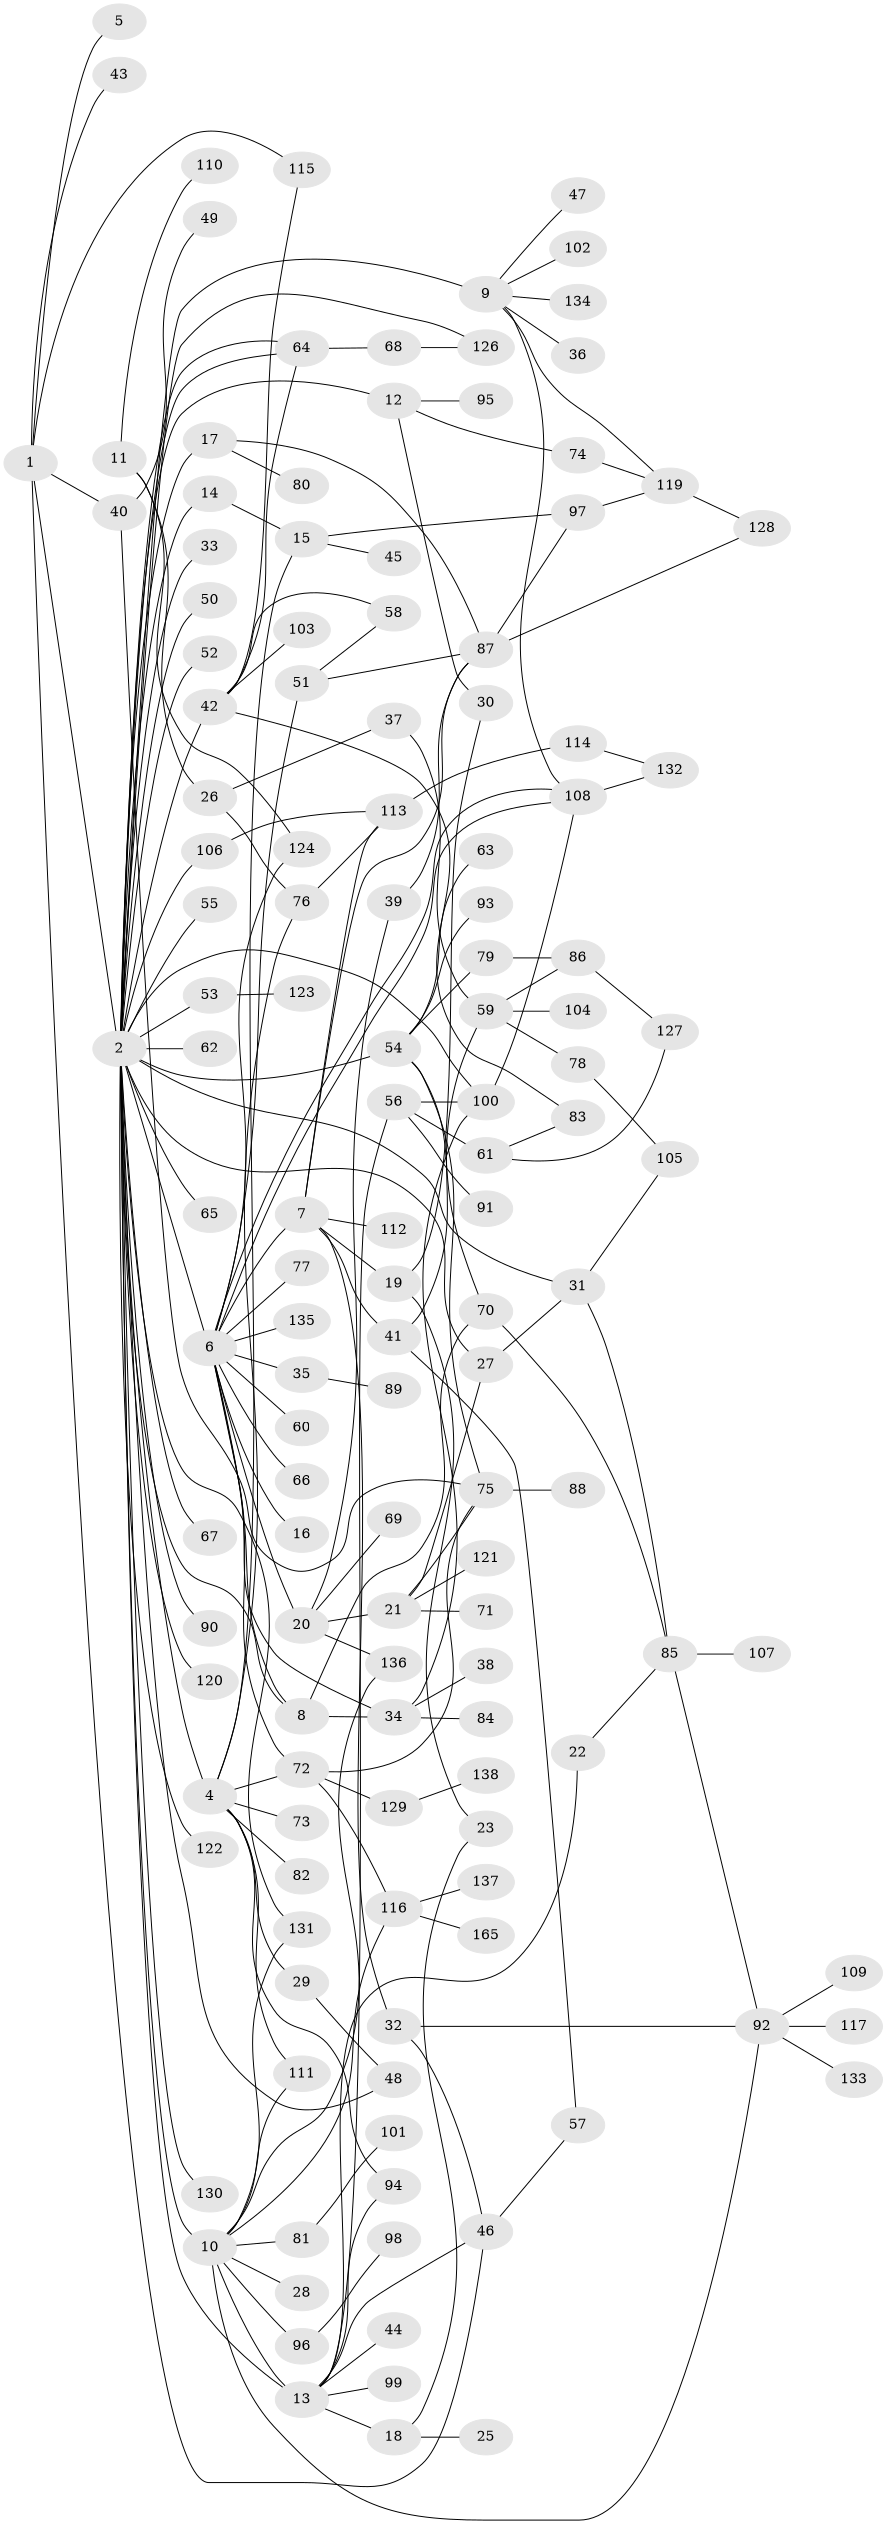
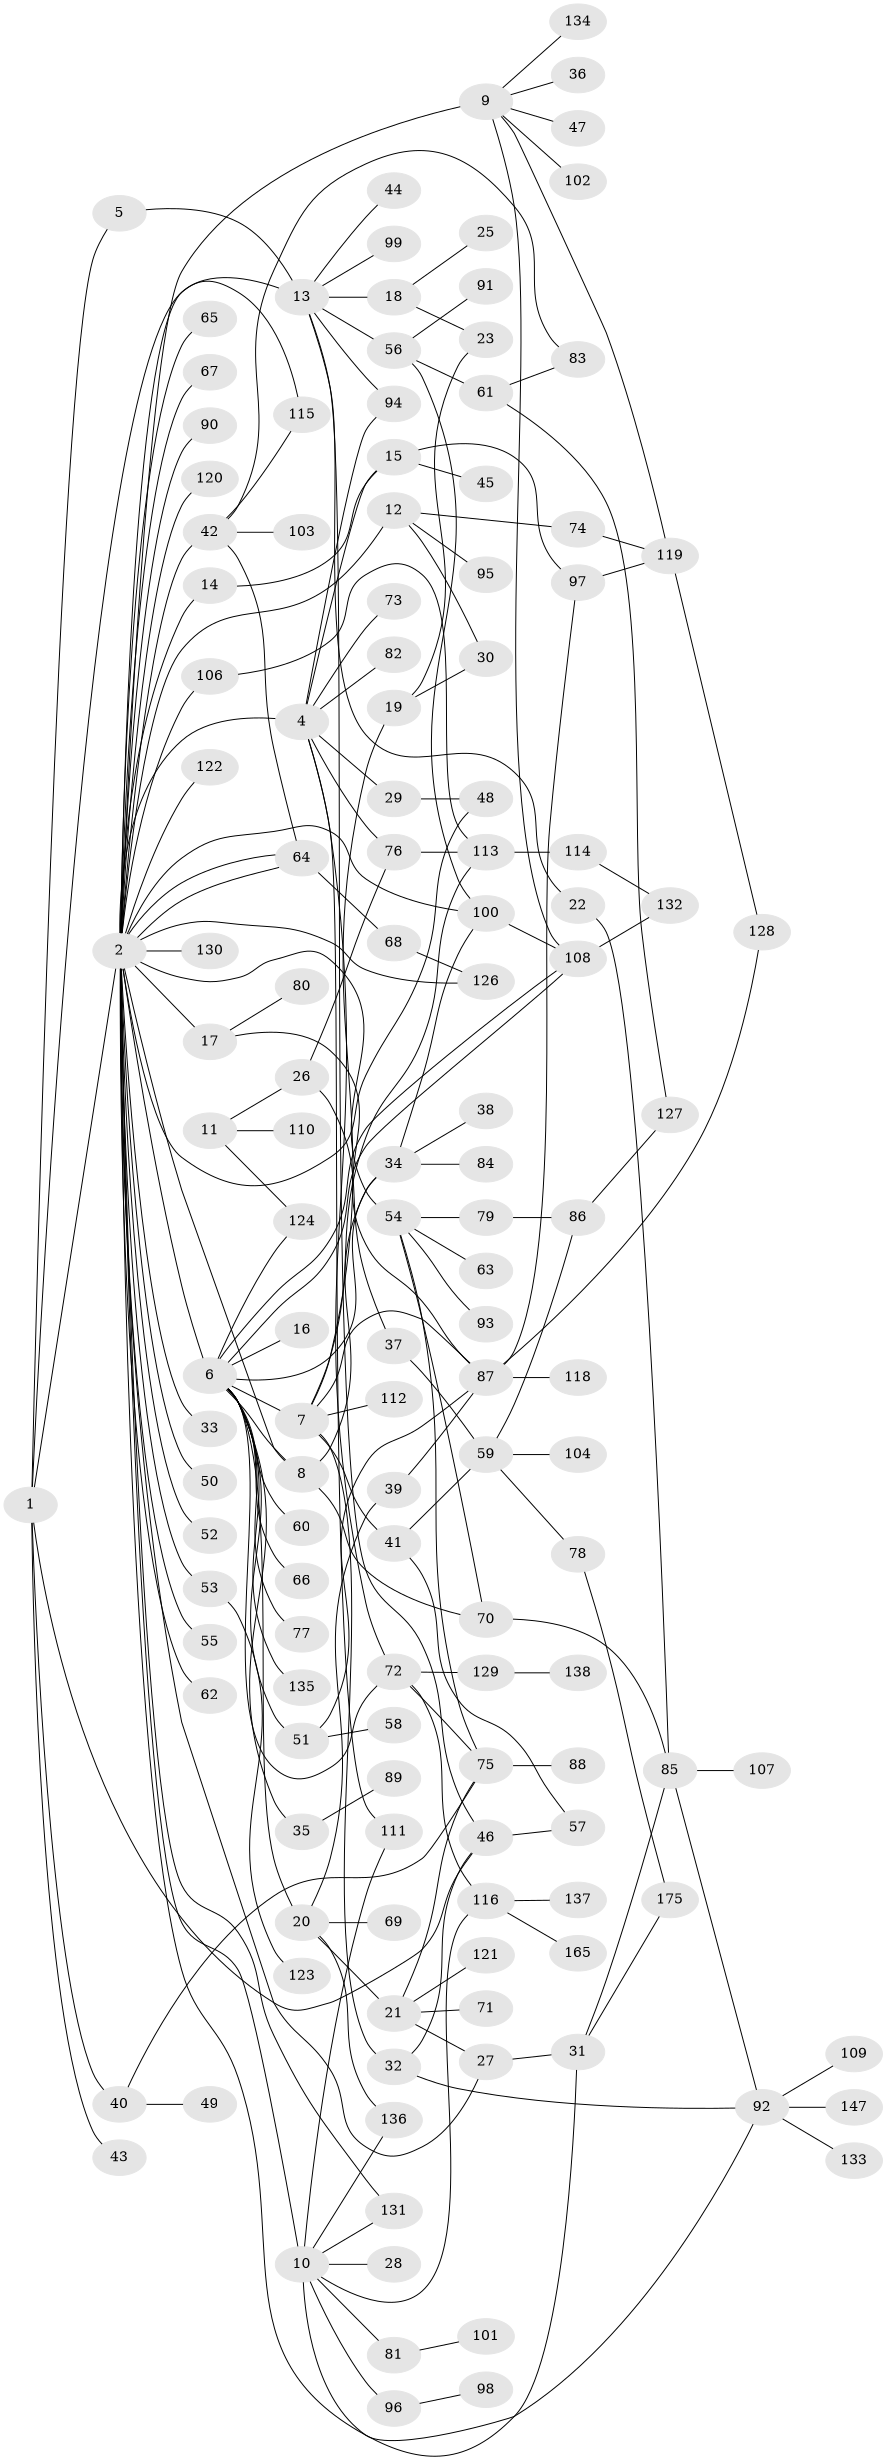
edge "58" -- "42": removed
node "105": label "105" -> "175"
node "118": added
node "117": label "117" -> "147"
edge "10" -- "13": now "5" -- "13"
